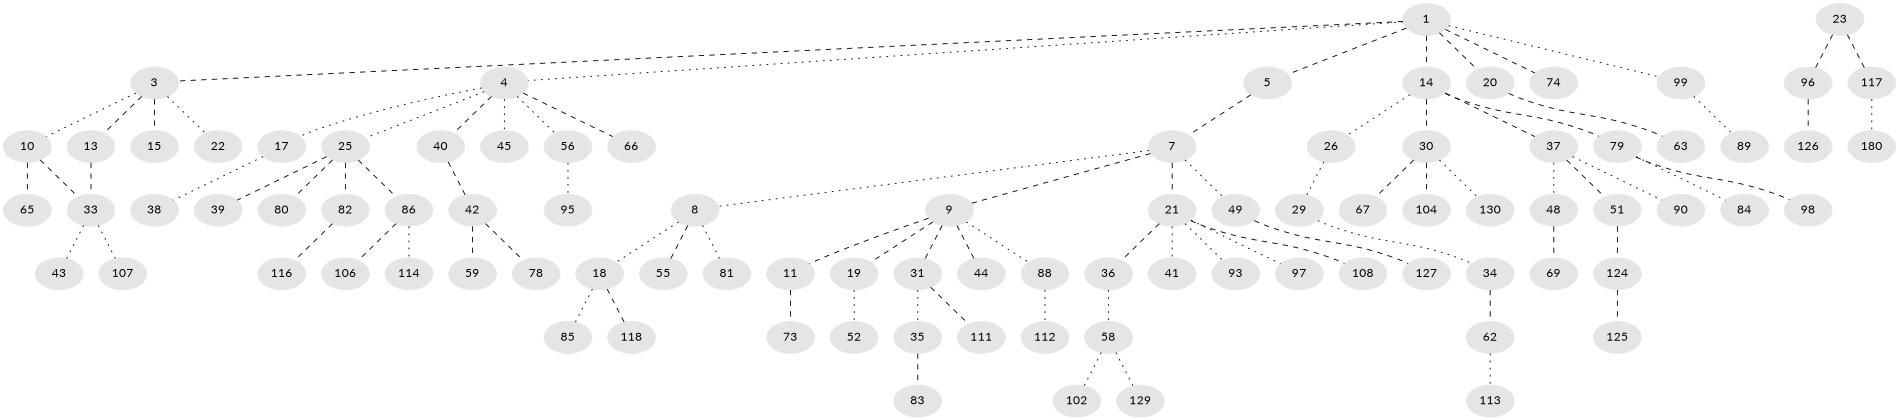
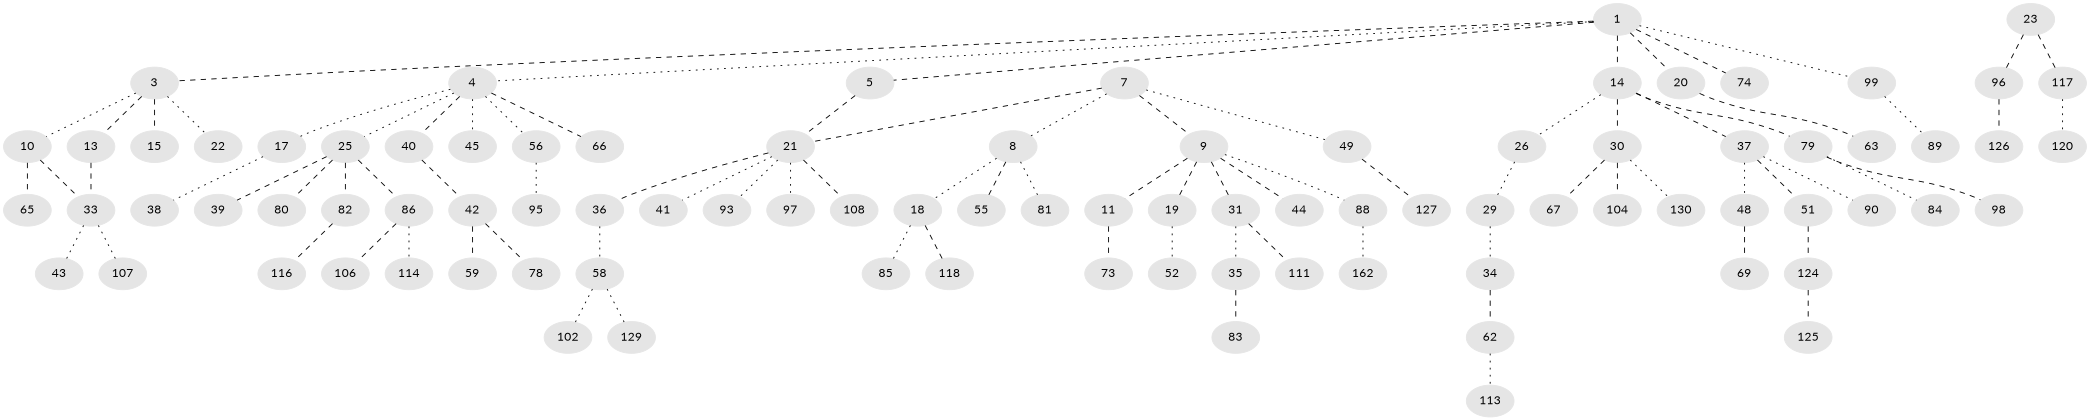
edge "5" -- "7": now "5" -- "21"
node "180": label "180" -> "120"
node "112": label "112" -> "162"
